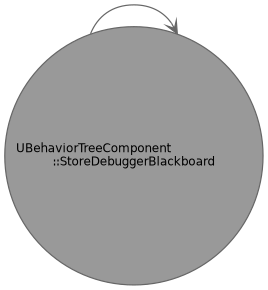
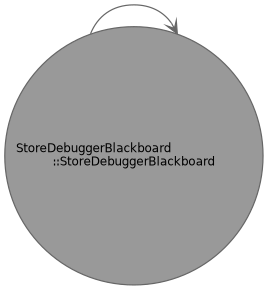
node "UBehaviorTreeComponent ::StoreDebuggerBlackboard": label "UBehaviorTreeComponent ::StoreDebuggerBlackboard" -> "StoreDebuggerBlackboard ::StoreDebuggerBlackboard"
